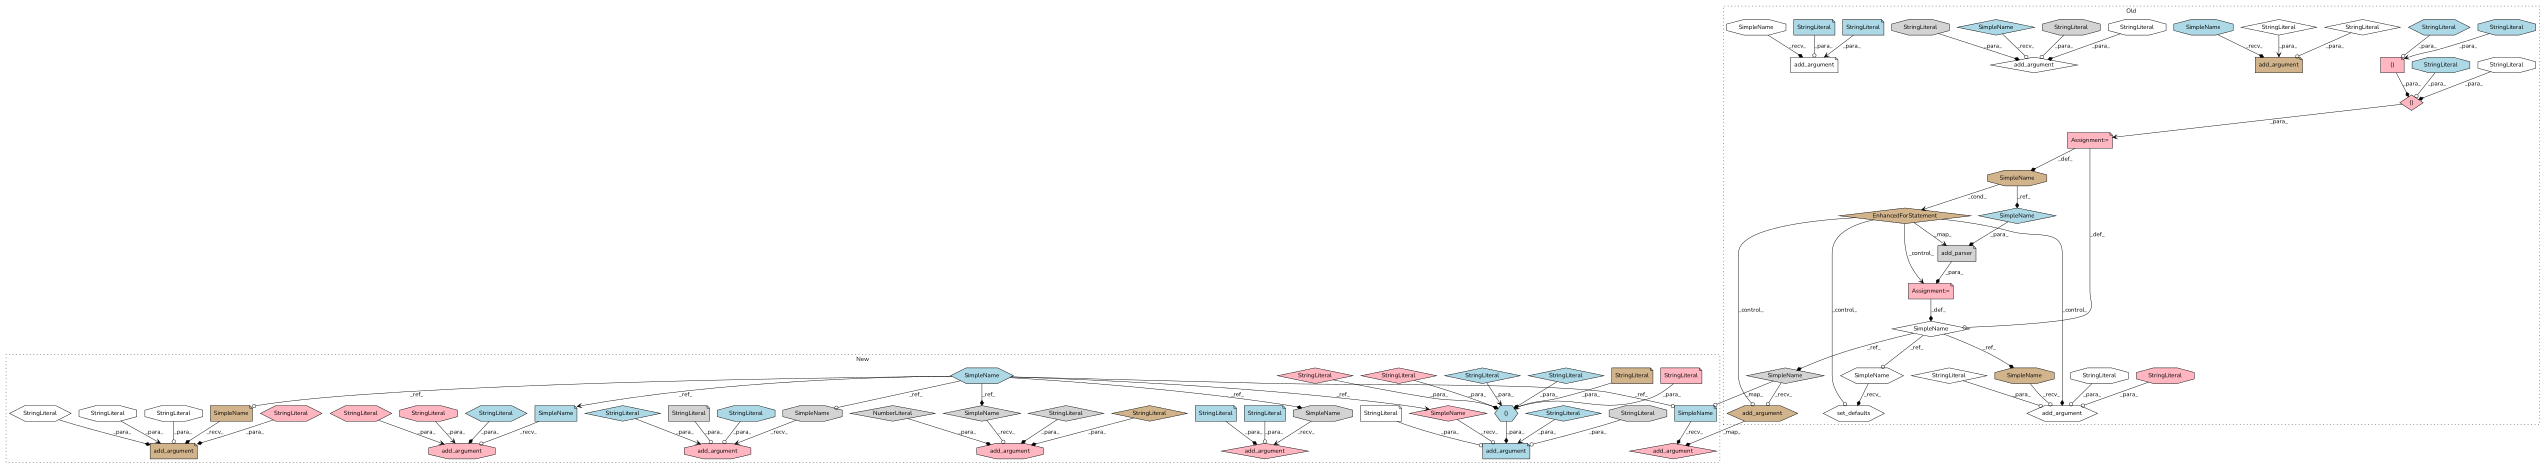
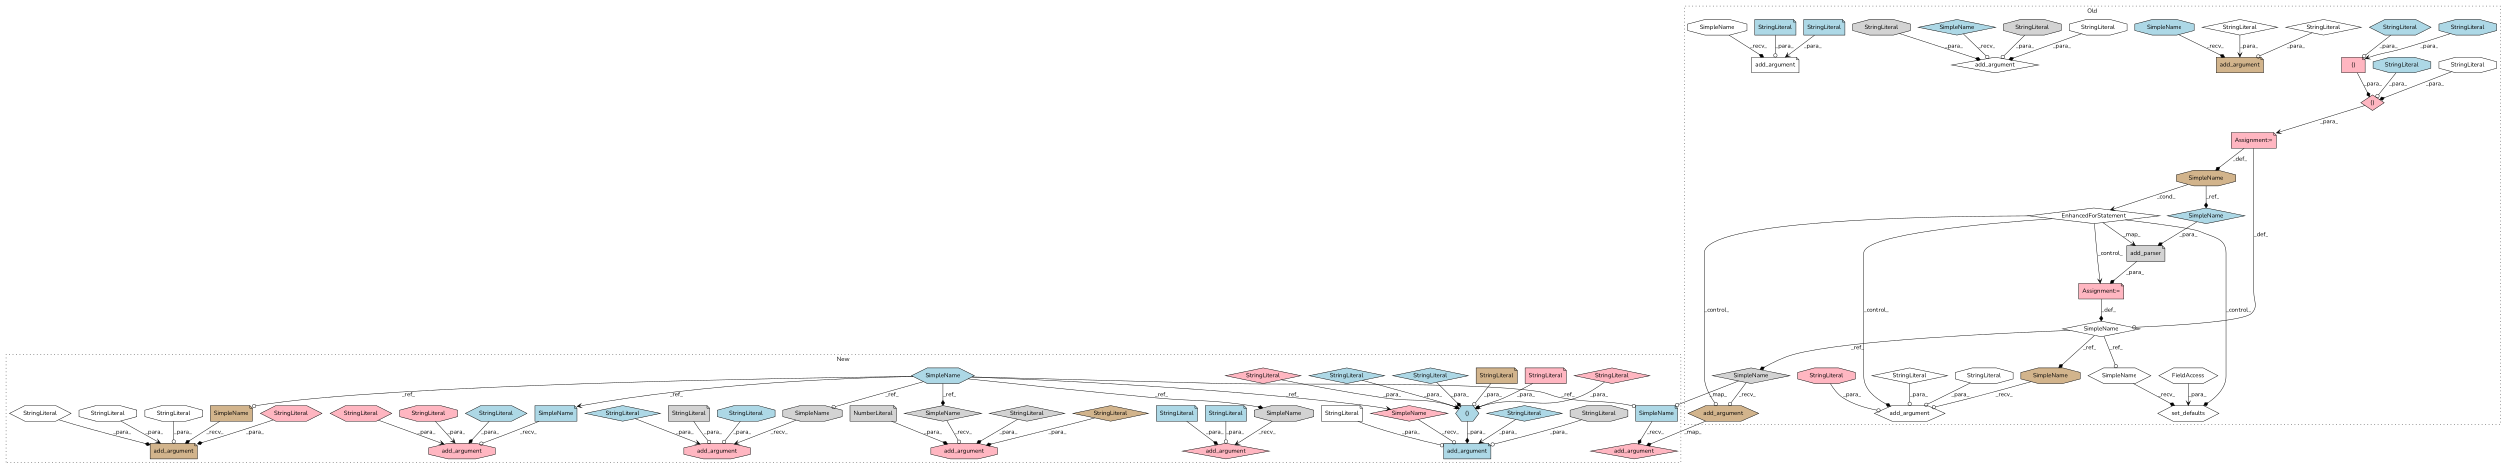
node "EnhancedForStatement": fillcolor tan -> white
edge "EnhancedForStatement" -> "set_defaults": arrowhead odot -> diamond
node "FieldAccess": added
node "NumberLiteral": shape diamond -> note
